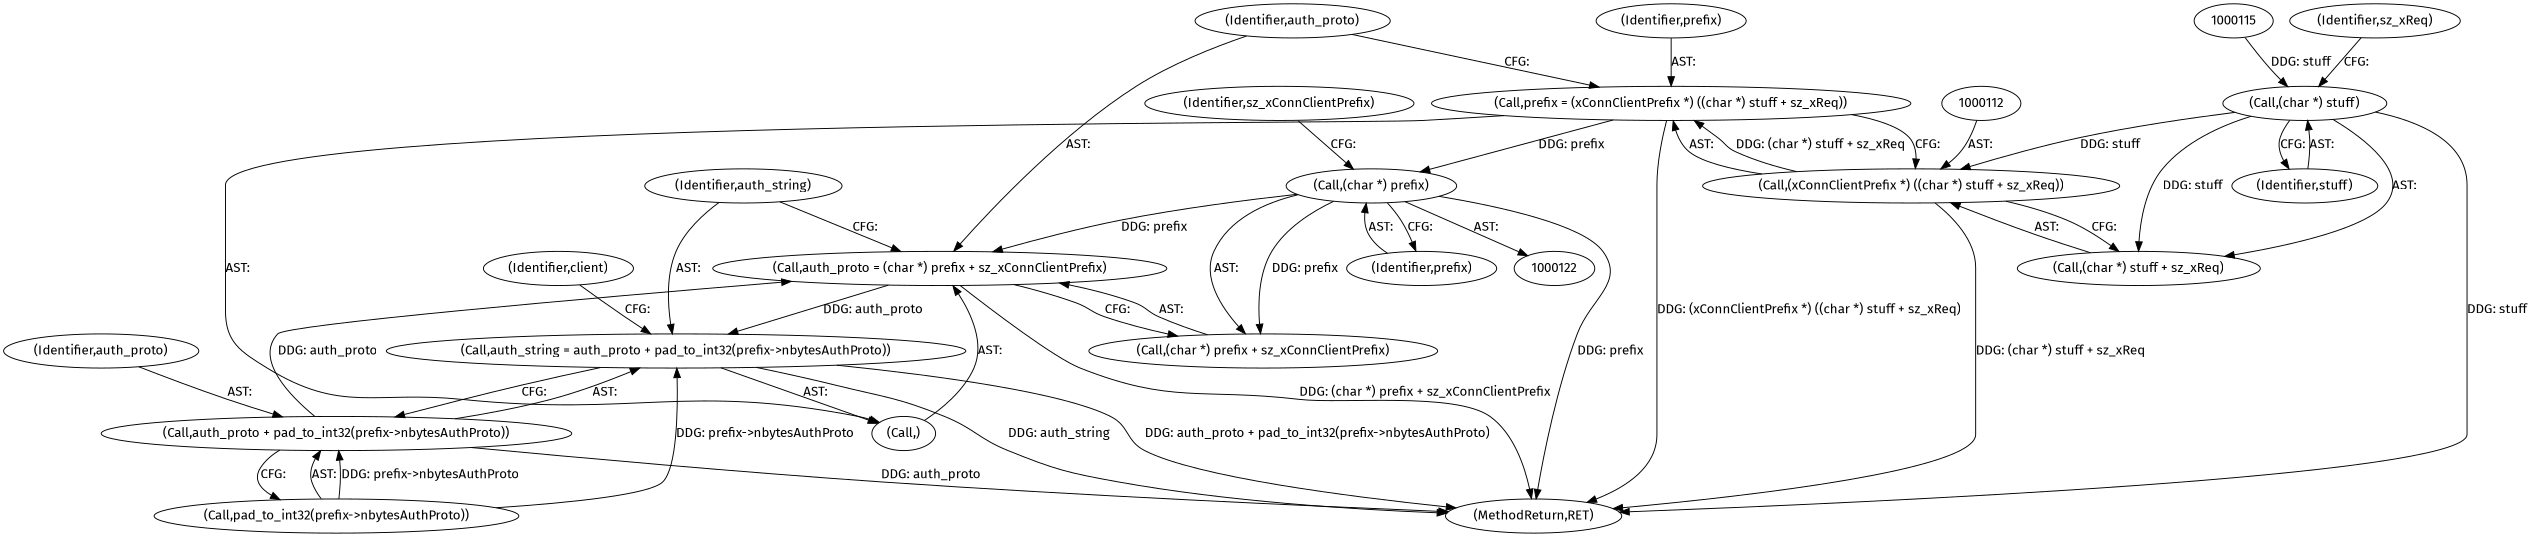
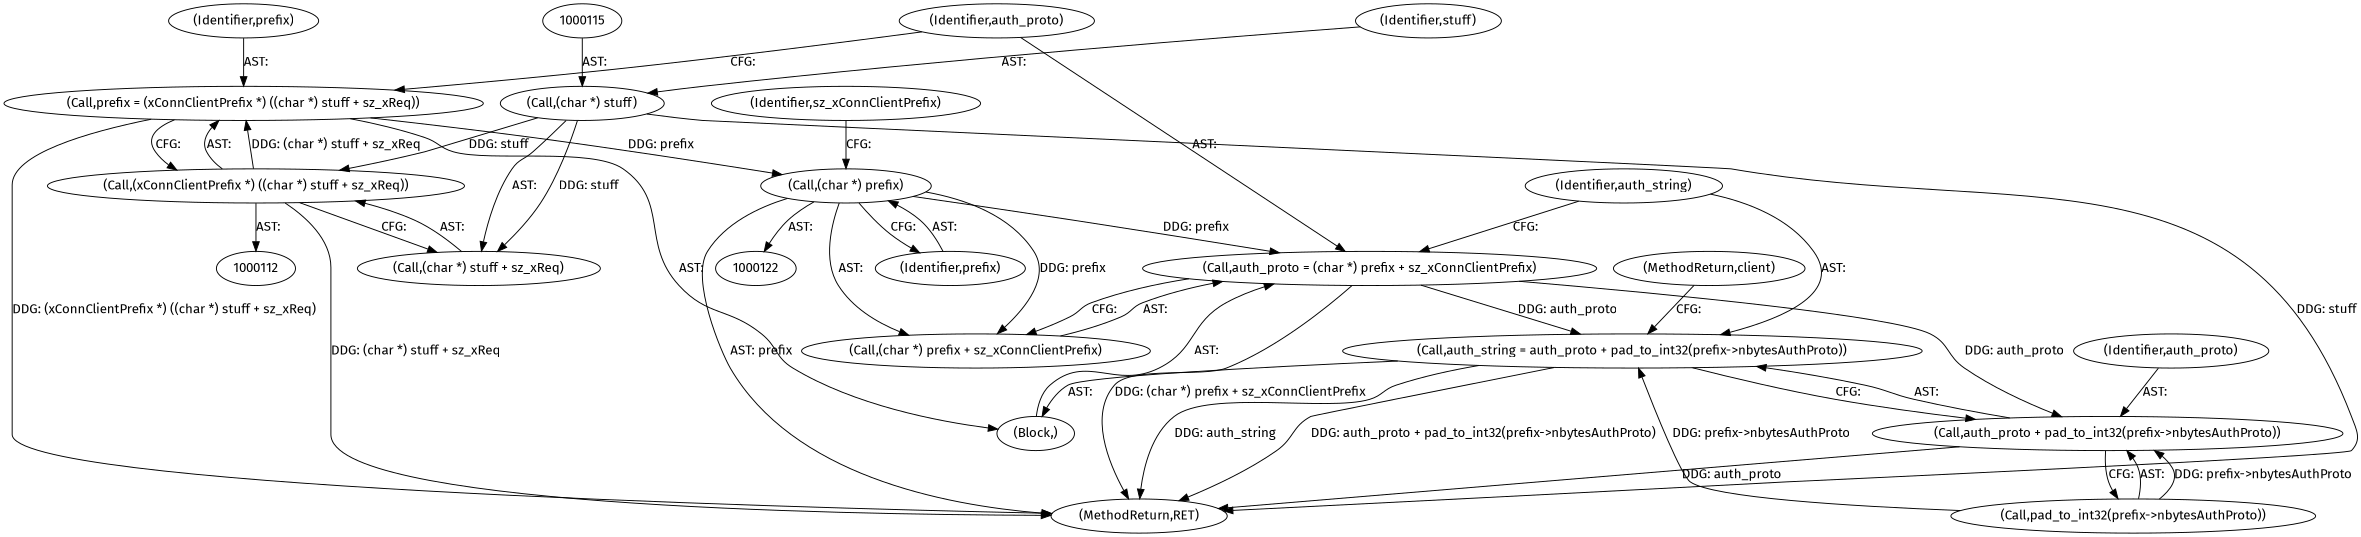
node "(Identifier,sz_xReq)": removed
edge "1000115" -> "(Call,(char *) stuff)": label "DDG: stuff" -> "AST: "
edge "(Call,(char *) stuff)" -> "(Identifier,stuff)": removed, label "CFG:"
edge "1000112" -> "(Call,(xConnClientPrefix *) ((char *) stuff + sz_xReq))": reversed
node "(Identifier,client)": label "(Identifier,client)" -> "(MethodReturn,client)"
edge "(Call,auth_proto + pad_to_int32(prefix->nbytesAuthProto))" -> "(Call,auth_proto = (char *) prefix + sz_xConnClientPrefix)": reversed
edge "(Call,(char *) prefix)" -> "(MethodReturn,RET)": label "DDG: prefix" -> "AST: prefix"
node "(Call,)": label "(Call,)" -> "(Block,)"
